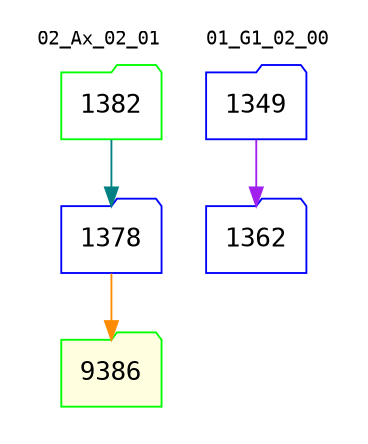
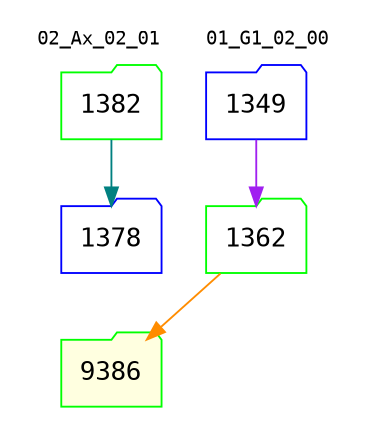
node "1362": color blue -> green
edge "1378" -> "9386": now "1362" -> "9386"
